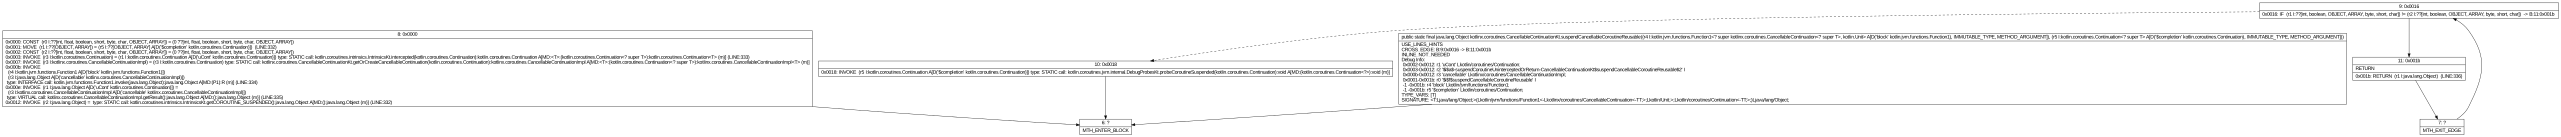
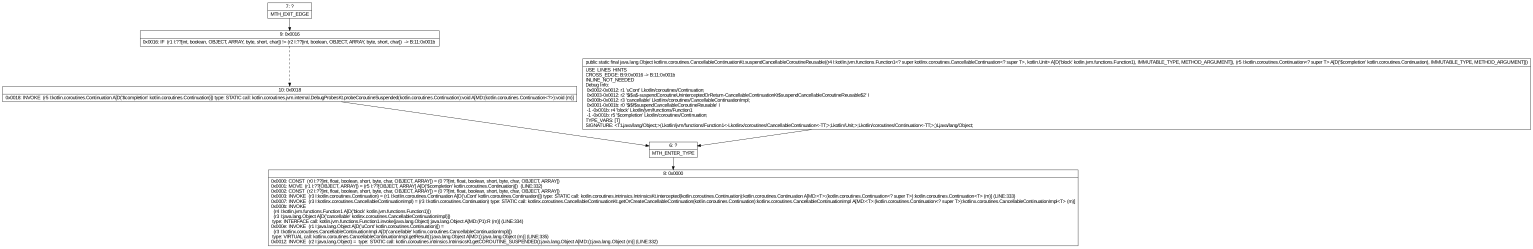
node "11: 0x001b": removed
edge "8: 0x0000" -> "6: ?": reversed
node "6: ?": text "MTH_ENTER_BLOCK" -> "MTH_ENTER_TYPE"
